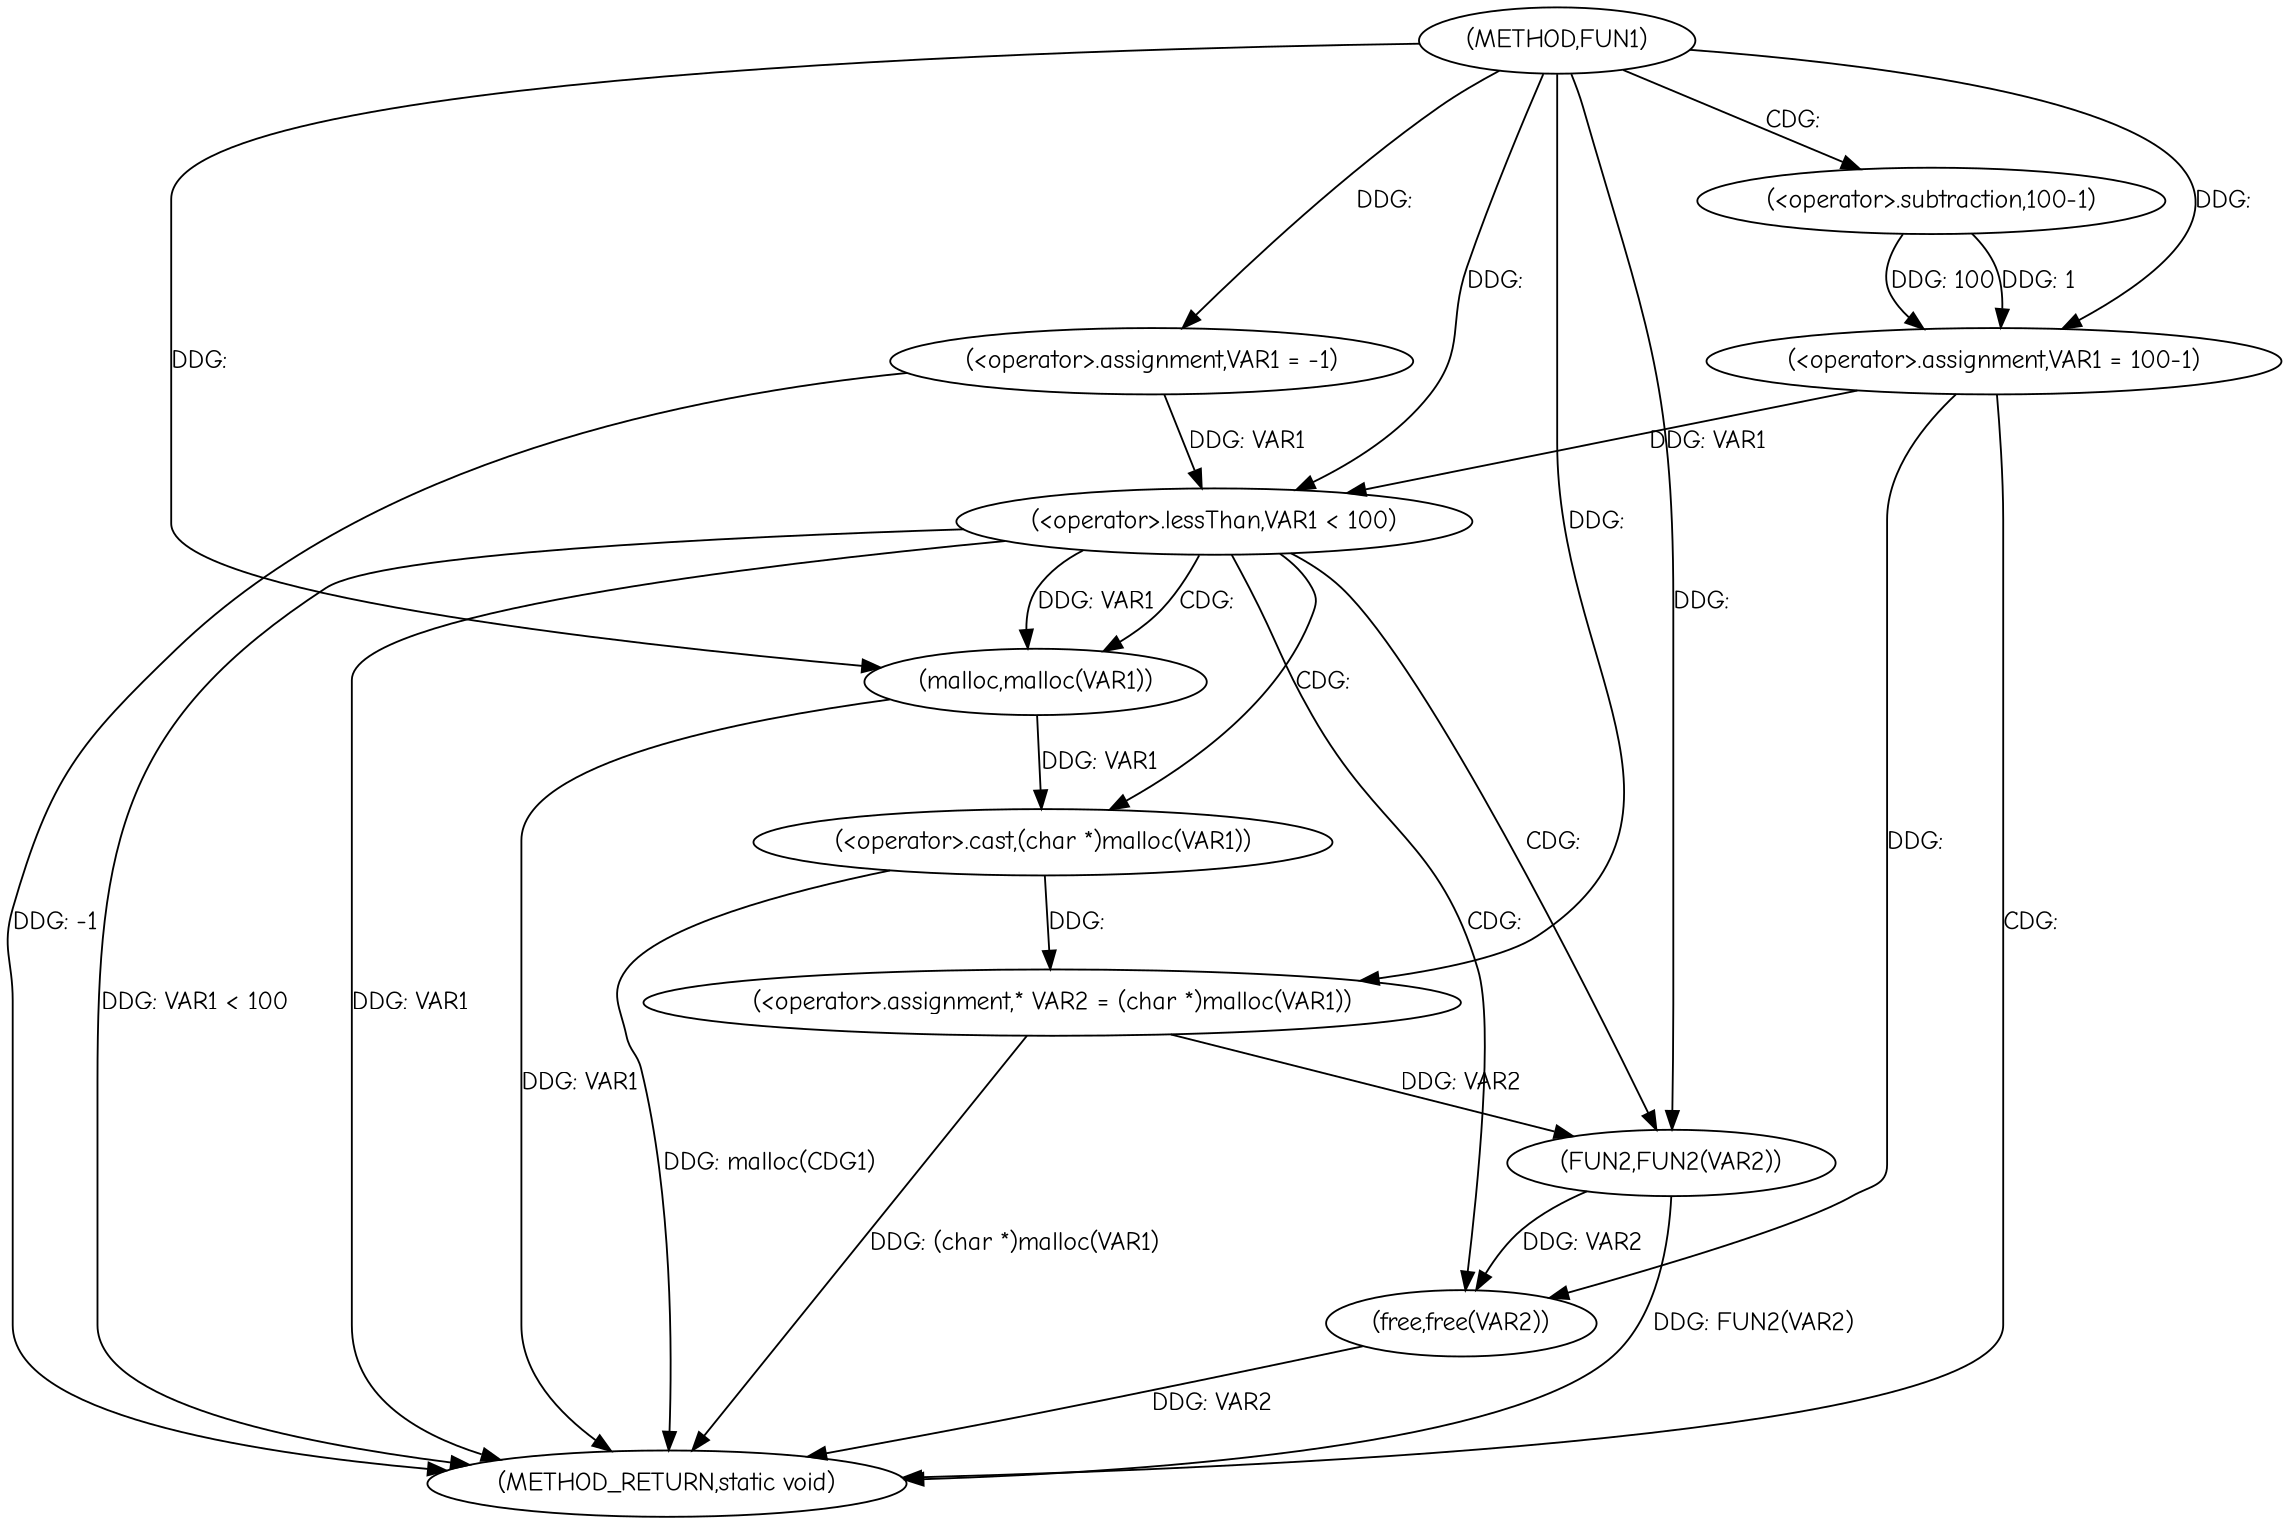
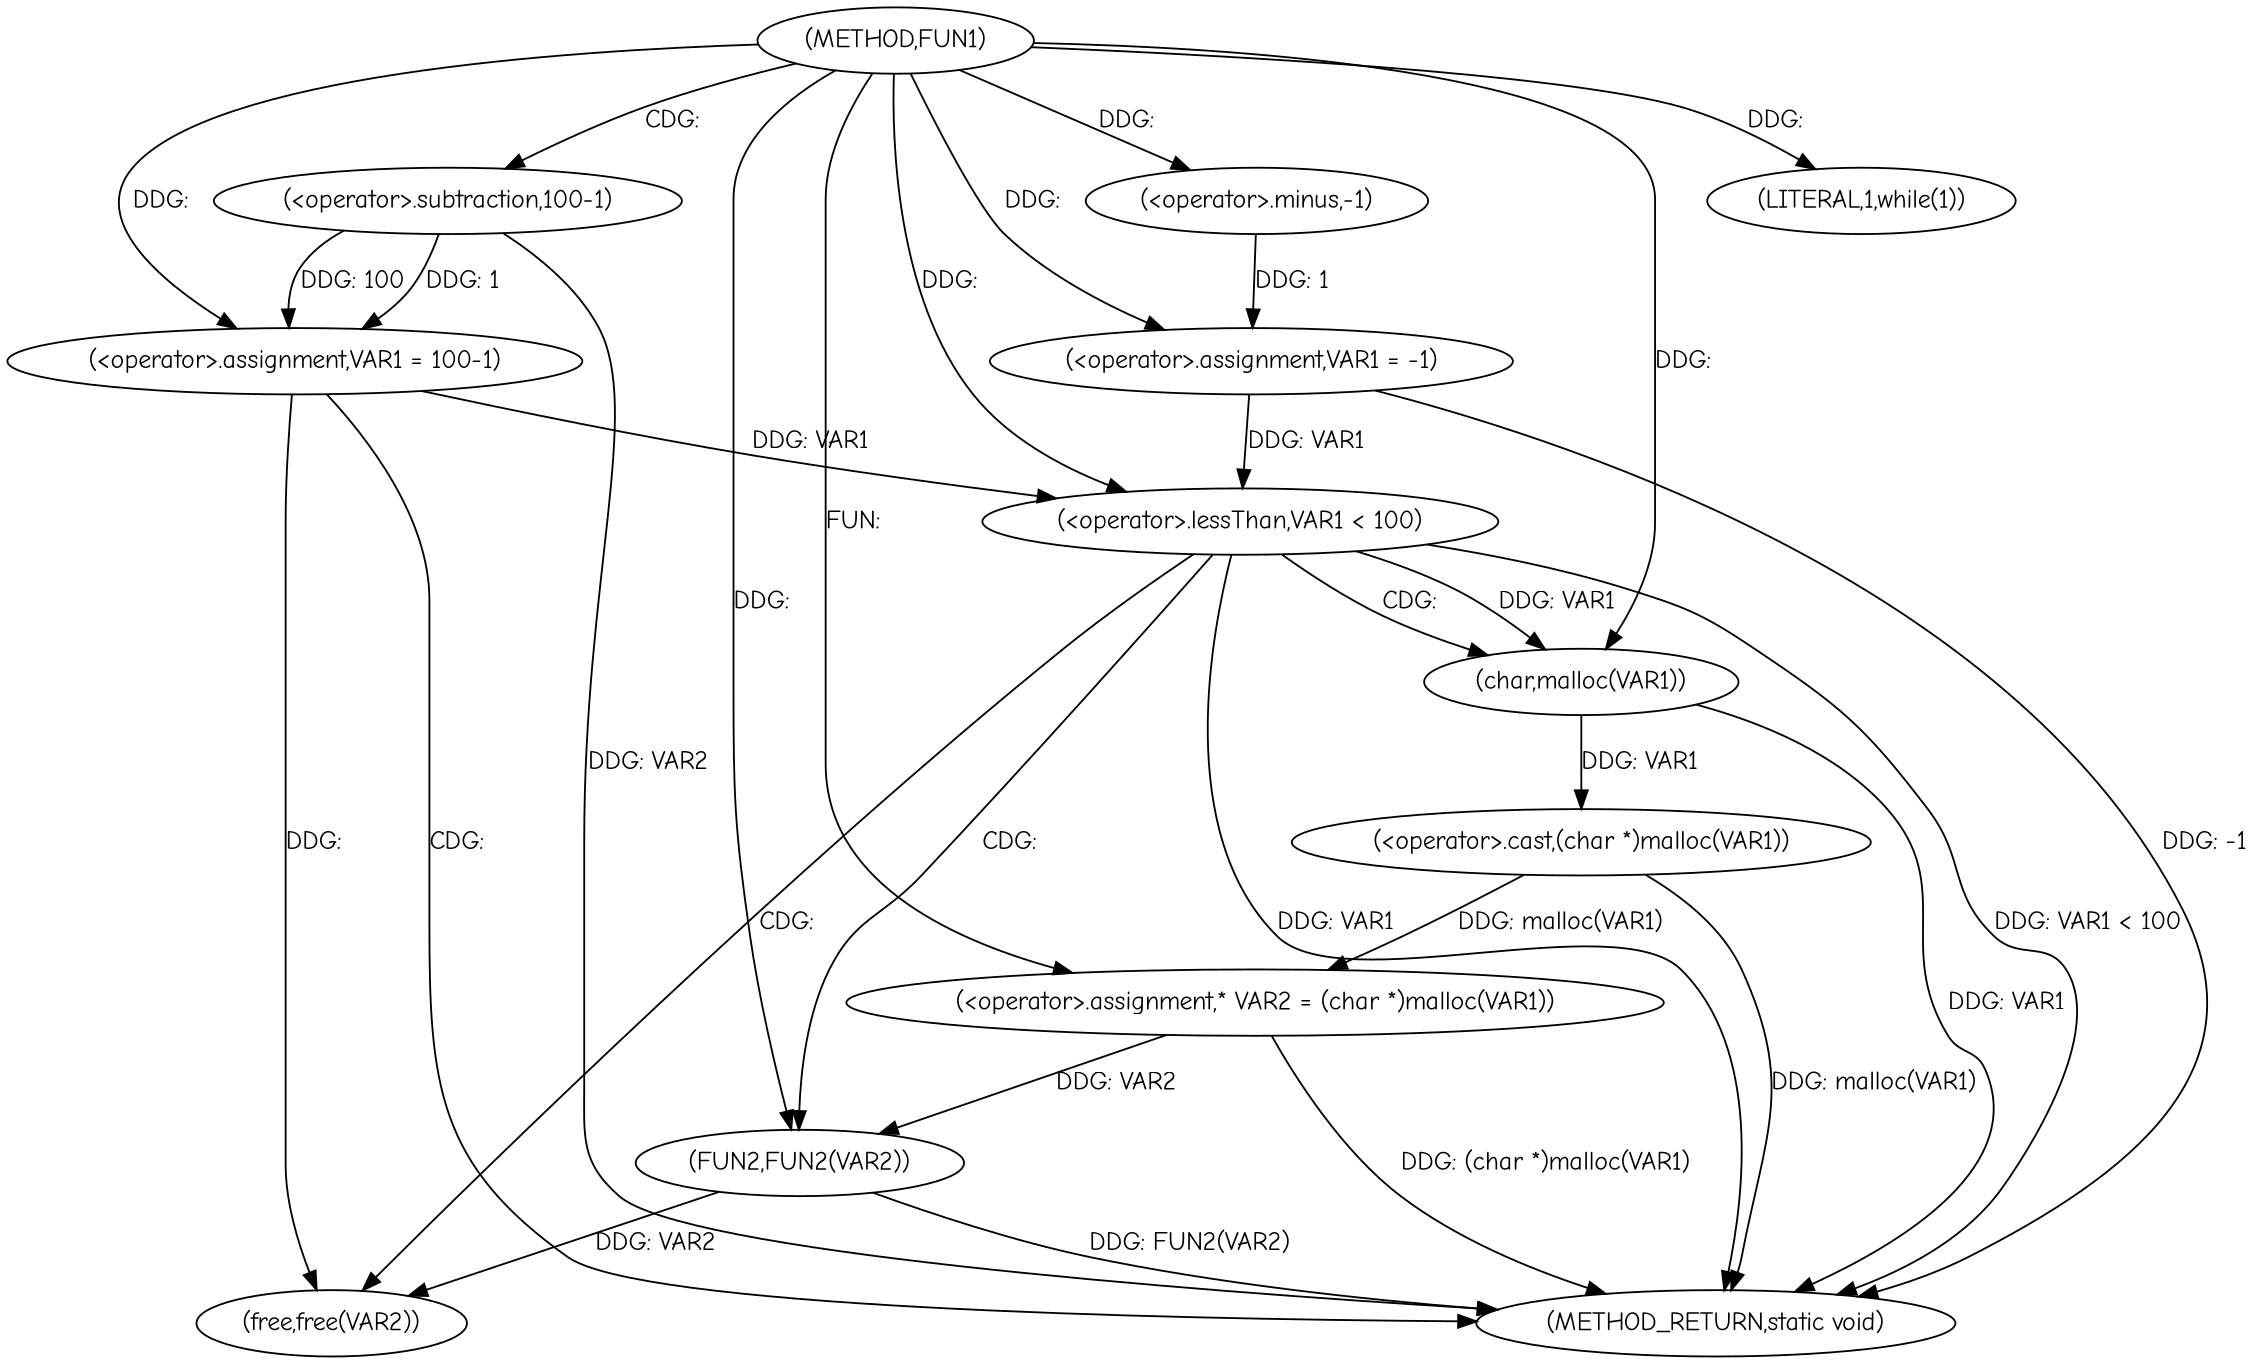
node "(<operator>.minus,-1)": added
node "(LITERAL,1,while(1))": added
edge "(METHOD,FUN1)" -> "(<operator>.assignment,* VAR2 = (char *)malloc(VAR1))": label "DDG: " -> "FUN: "
node "(malloc,malloc(VAR1))": label "(malloc,malloc(VAR1))" -> "(char,malloc(VAR1))"
edge "(<operator>.lessThan,VAR1 < 100)" -> "(<operator>.cast,(char *)malloc(VAR1))": removed, label "CDG:"
edge "(<operator>.cast,(char *)malloc(VAR1))" -> "(<operator>.assignment,* VAR2 = (char *)malloc(VAR1))": label "DDG: " -> "DDG: malloc(VAR1)"
edge "(<operator>.cast,(char *)malloc(VAR1))" -> "(METHOD_RETURN,static void)": label "DDG: malloc(CDG1)" -> "DDG: malloc(VAR1)"
edge "(free,free(VAR2))" -> "(METHOD_RETURN,static void)": now "(<operator>.subtraction,100-1)" -> "(METHOD_RETURN,static void)"
